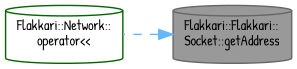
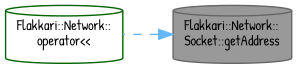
node "Flakkari::Flakkari:: Socket::getAddress": label "Flakkari::Flakkari:: Socket::getAddress" -> "Flakkari::Network:: Socket::getAddress"
